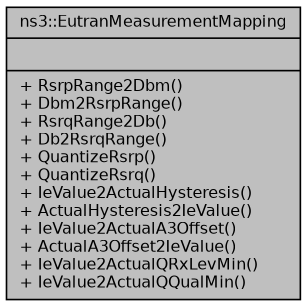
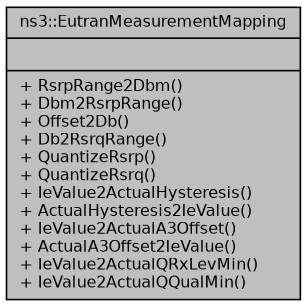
node "ns3::EutranMeasurementMapping": text "+ RsrqRange2Db()" -> "+ Offset2Db()"
